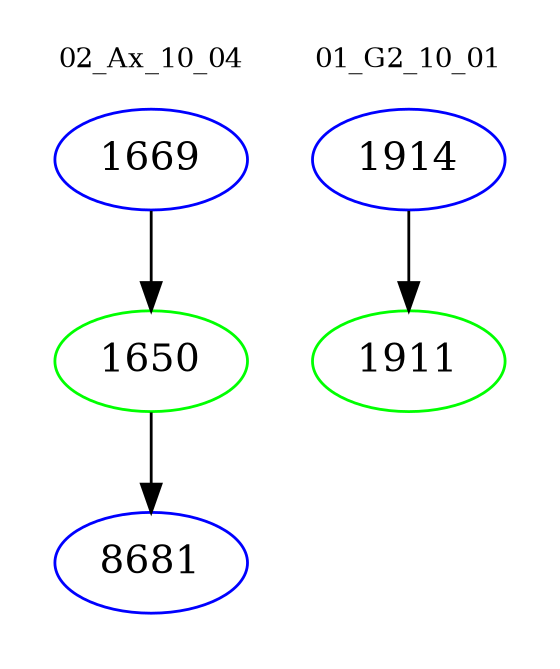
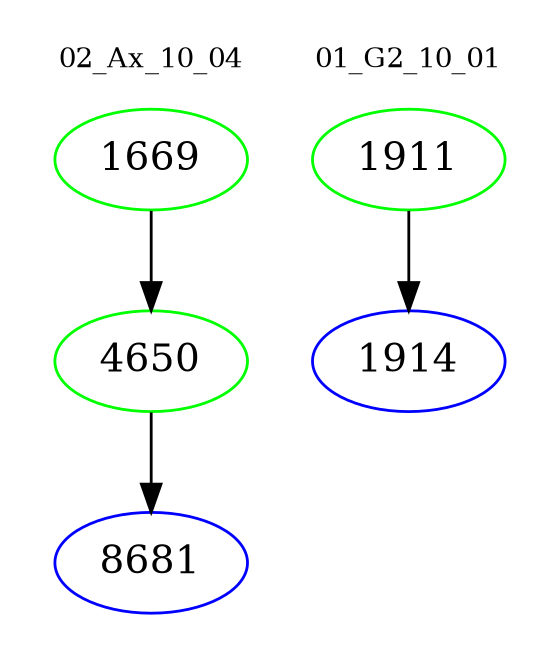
node "1669": color blue -> green
edge "1914" -> "1911": reversed
node "1650": label "1650" -> "4650"
